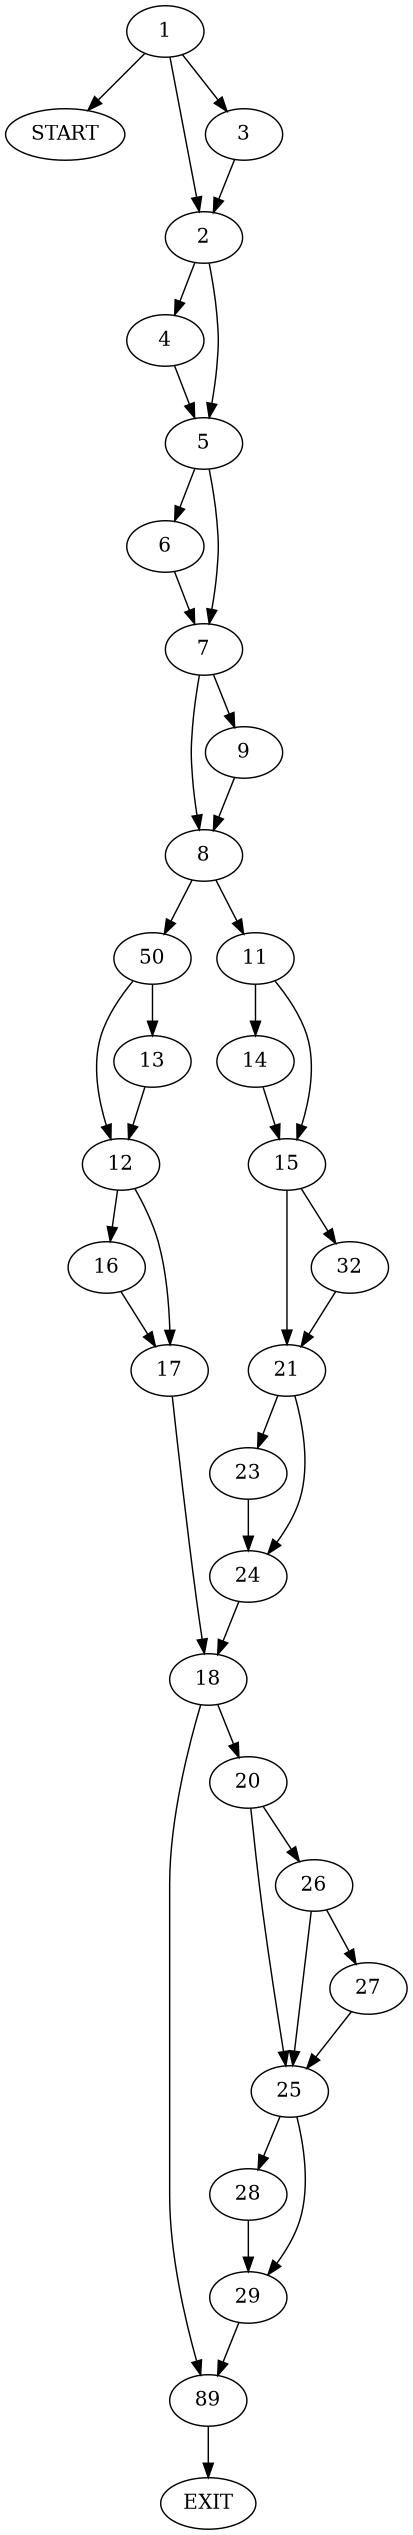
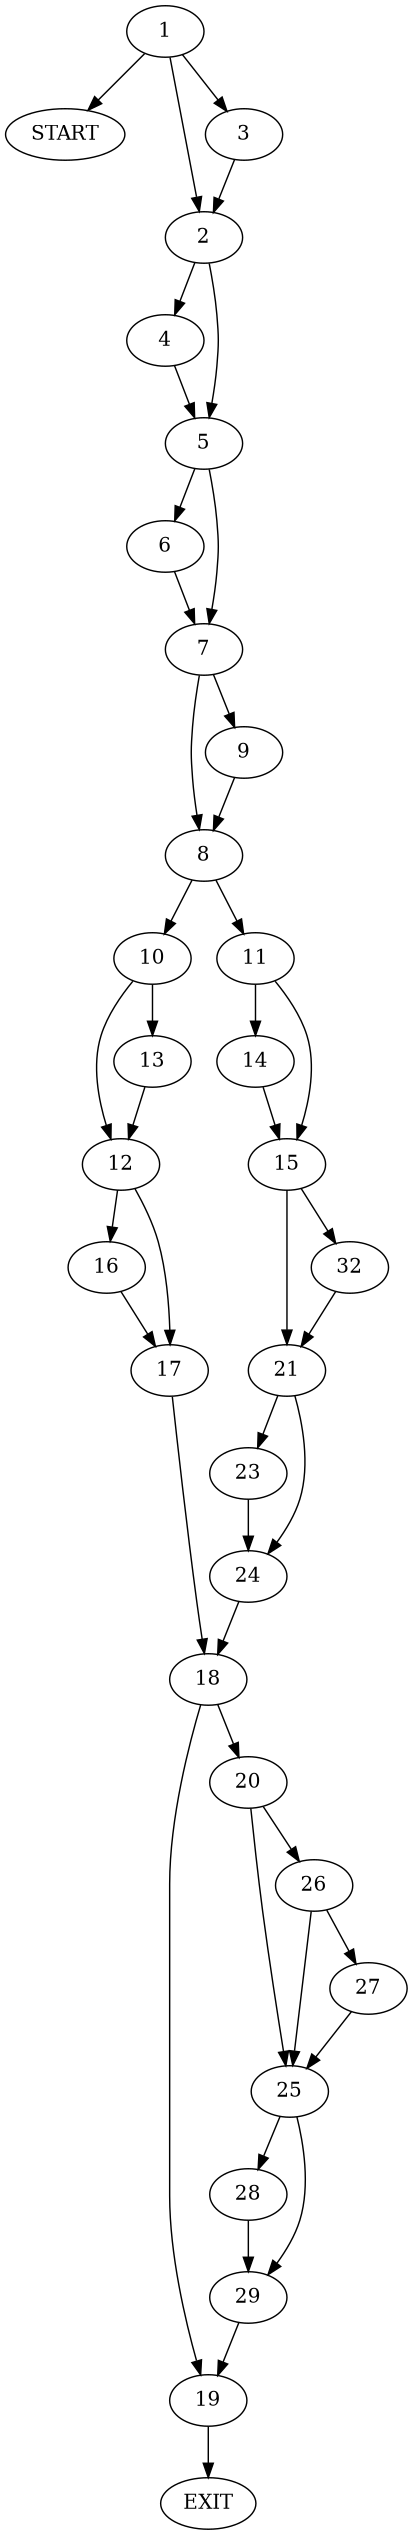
node "50": label "50" -> "10"
node "89": label "89" -> "19"
